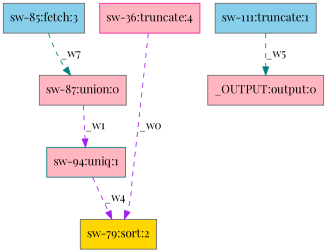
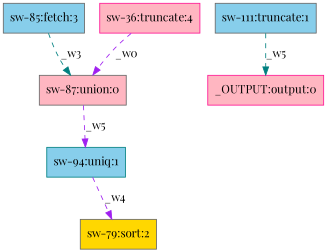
edge "sw-85:fetch:3" -> "sw-87:union:0": label "_w7" -> "_w3"
node "_OUTPUT:output:0": color gray40 -> deeppink
edge "sw-36:truncate:4" -> "sw-79:sort:2": now "sw-36:truncate:4" -> "sw-87:union:0"
edge "sw-87:union:0" -> "sw-94:uniq:1": label "_w1" -> "_w5"
node "sw-94:uniq:1": fillcolor lightpink -> skyblue
